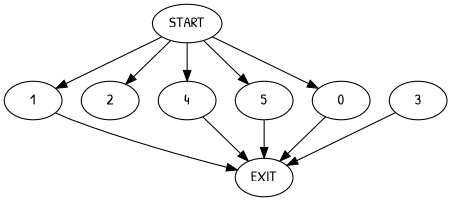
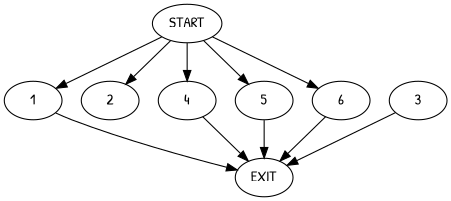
node "0": label "0" -> "6"
